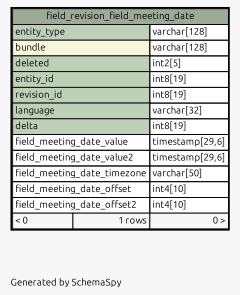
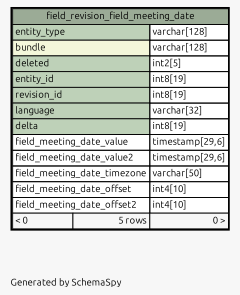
node "field_revision_field_meeting_date": text "1 rows" -> "5 rows"
